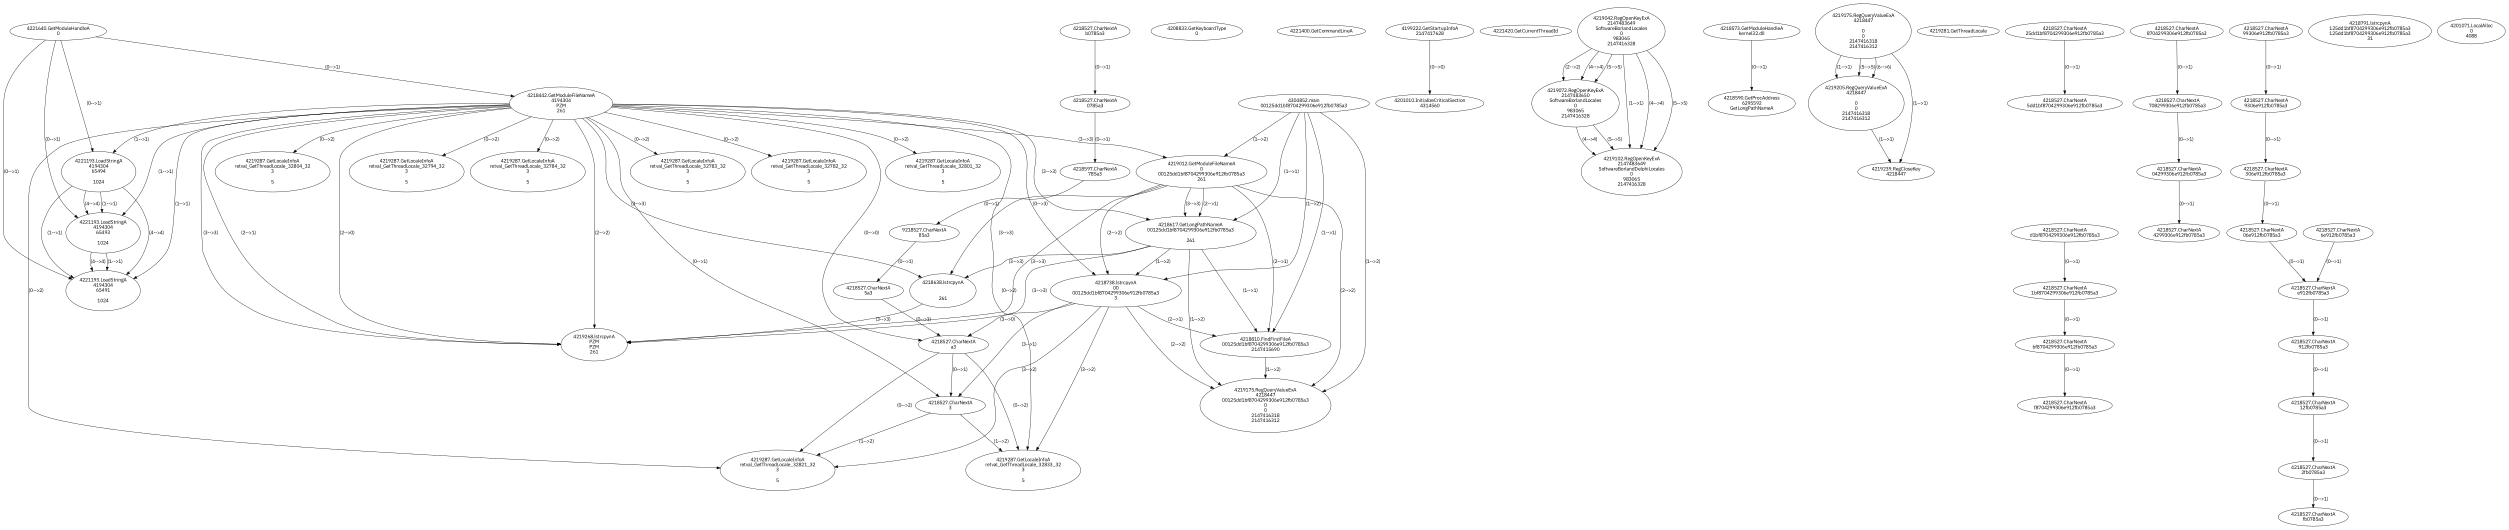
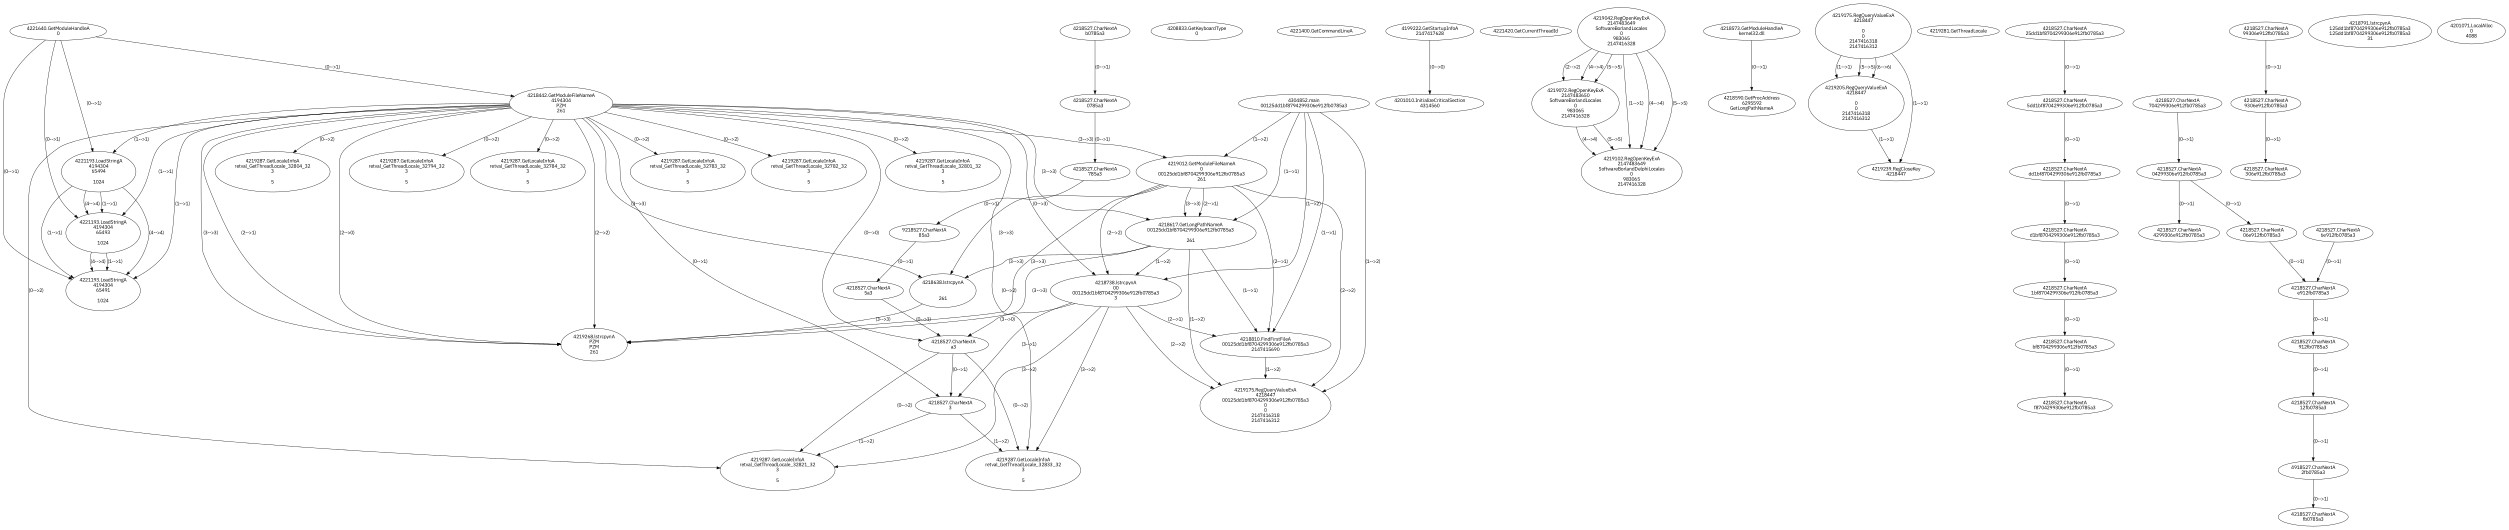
node "4218527.CharNextA 8704299306e912fb0785a3": removed
node "4304852.main 00125dd1bf8704299306e912fb0785a3": label "4304852.main 00125dd1bf8704299306e912fb0785a3" -> "4304852.main 00125dd1bf8794299306e912fb0785a3"
node "4218527.CharNextA 708299306e912fb0785a3": label "4218527.CharNextA 708299306e912fb0785a3" -> "4218527.CharNextA 704299306e912fb0785a3"
node "4218597.CharNextA 785a3": label "4218597.CharNextA 785a3" -> "4218527.CharNextA 785a3"
node "4218527.CharNextA dd1bf8704299306e912fb0785a3": added
edge "4218527.CharNextA 306e912fb0785a3" -> "4218527.CharNextA 06e912fb0785a3": now "4218527.CharNextA 04299306e912fb0785a3" -> "4218527.CharNextA 06e912fb0785a3"
node "4218527.CharNextA 2fb0785a3": label "4218527.CharNextA 2fb0785a3" -> "4918527.CharNextA 2fb0785a3"
